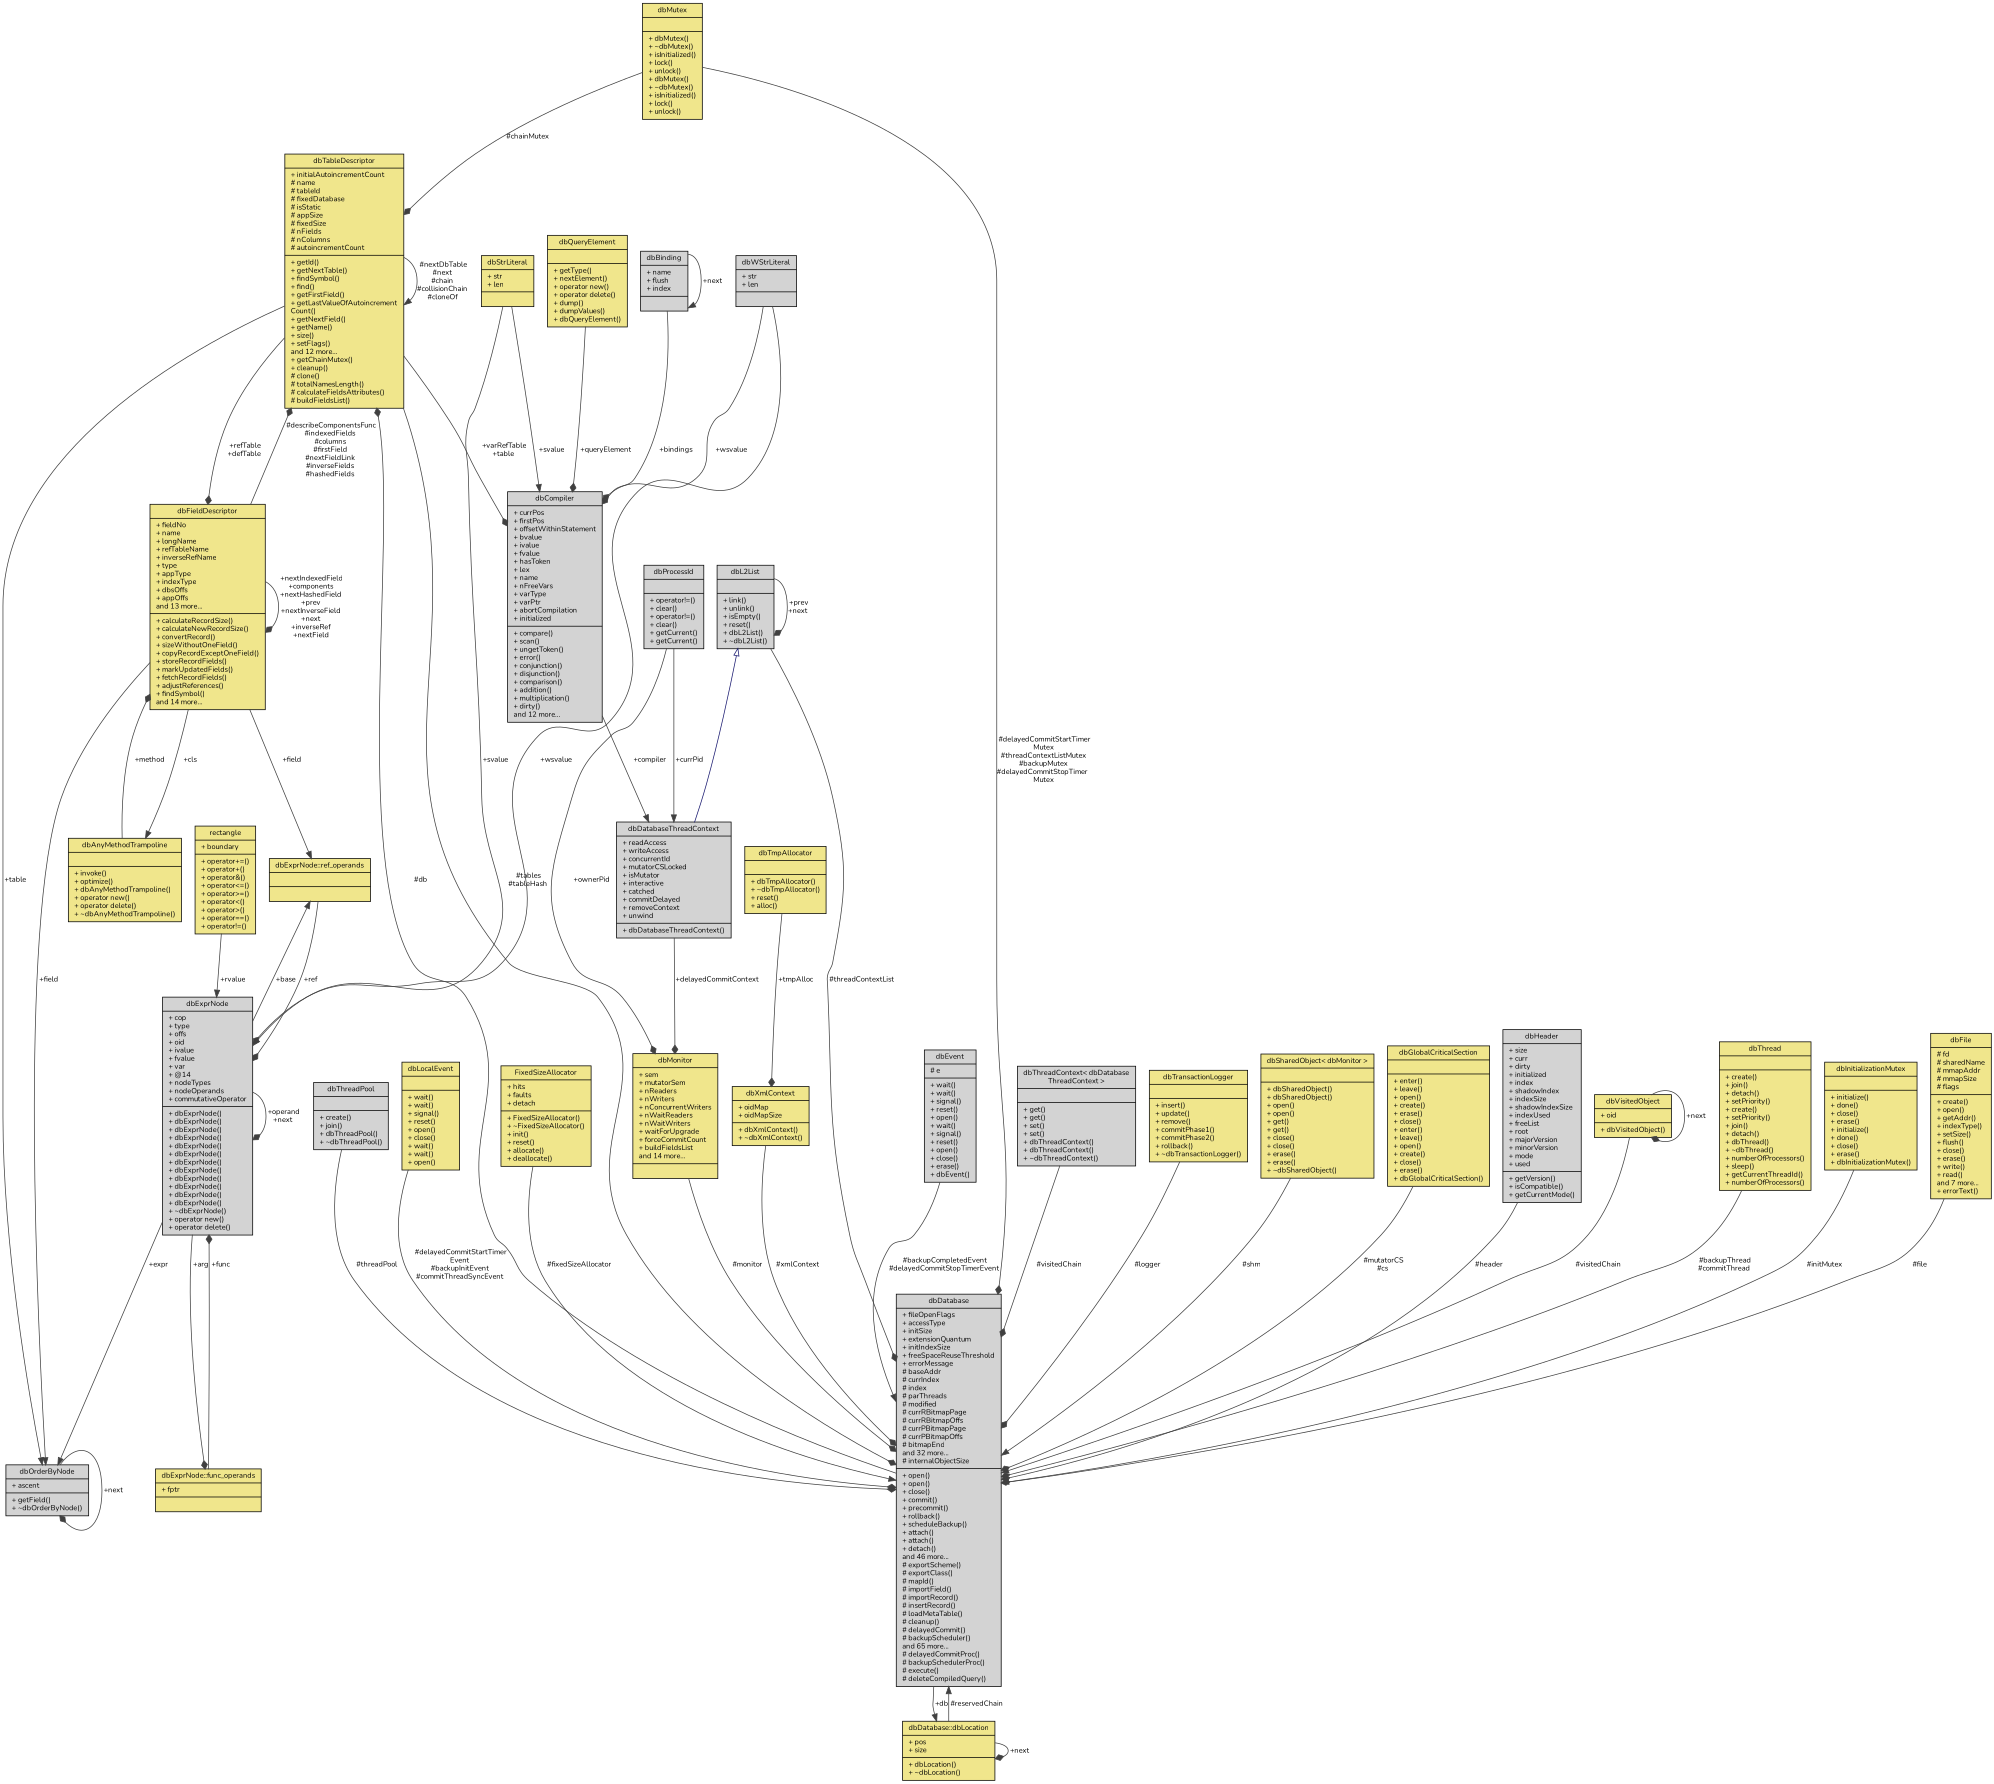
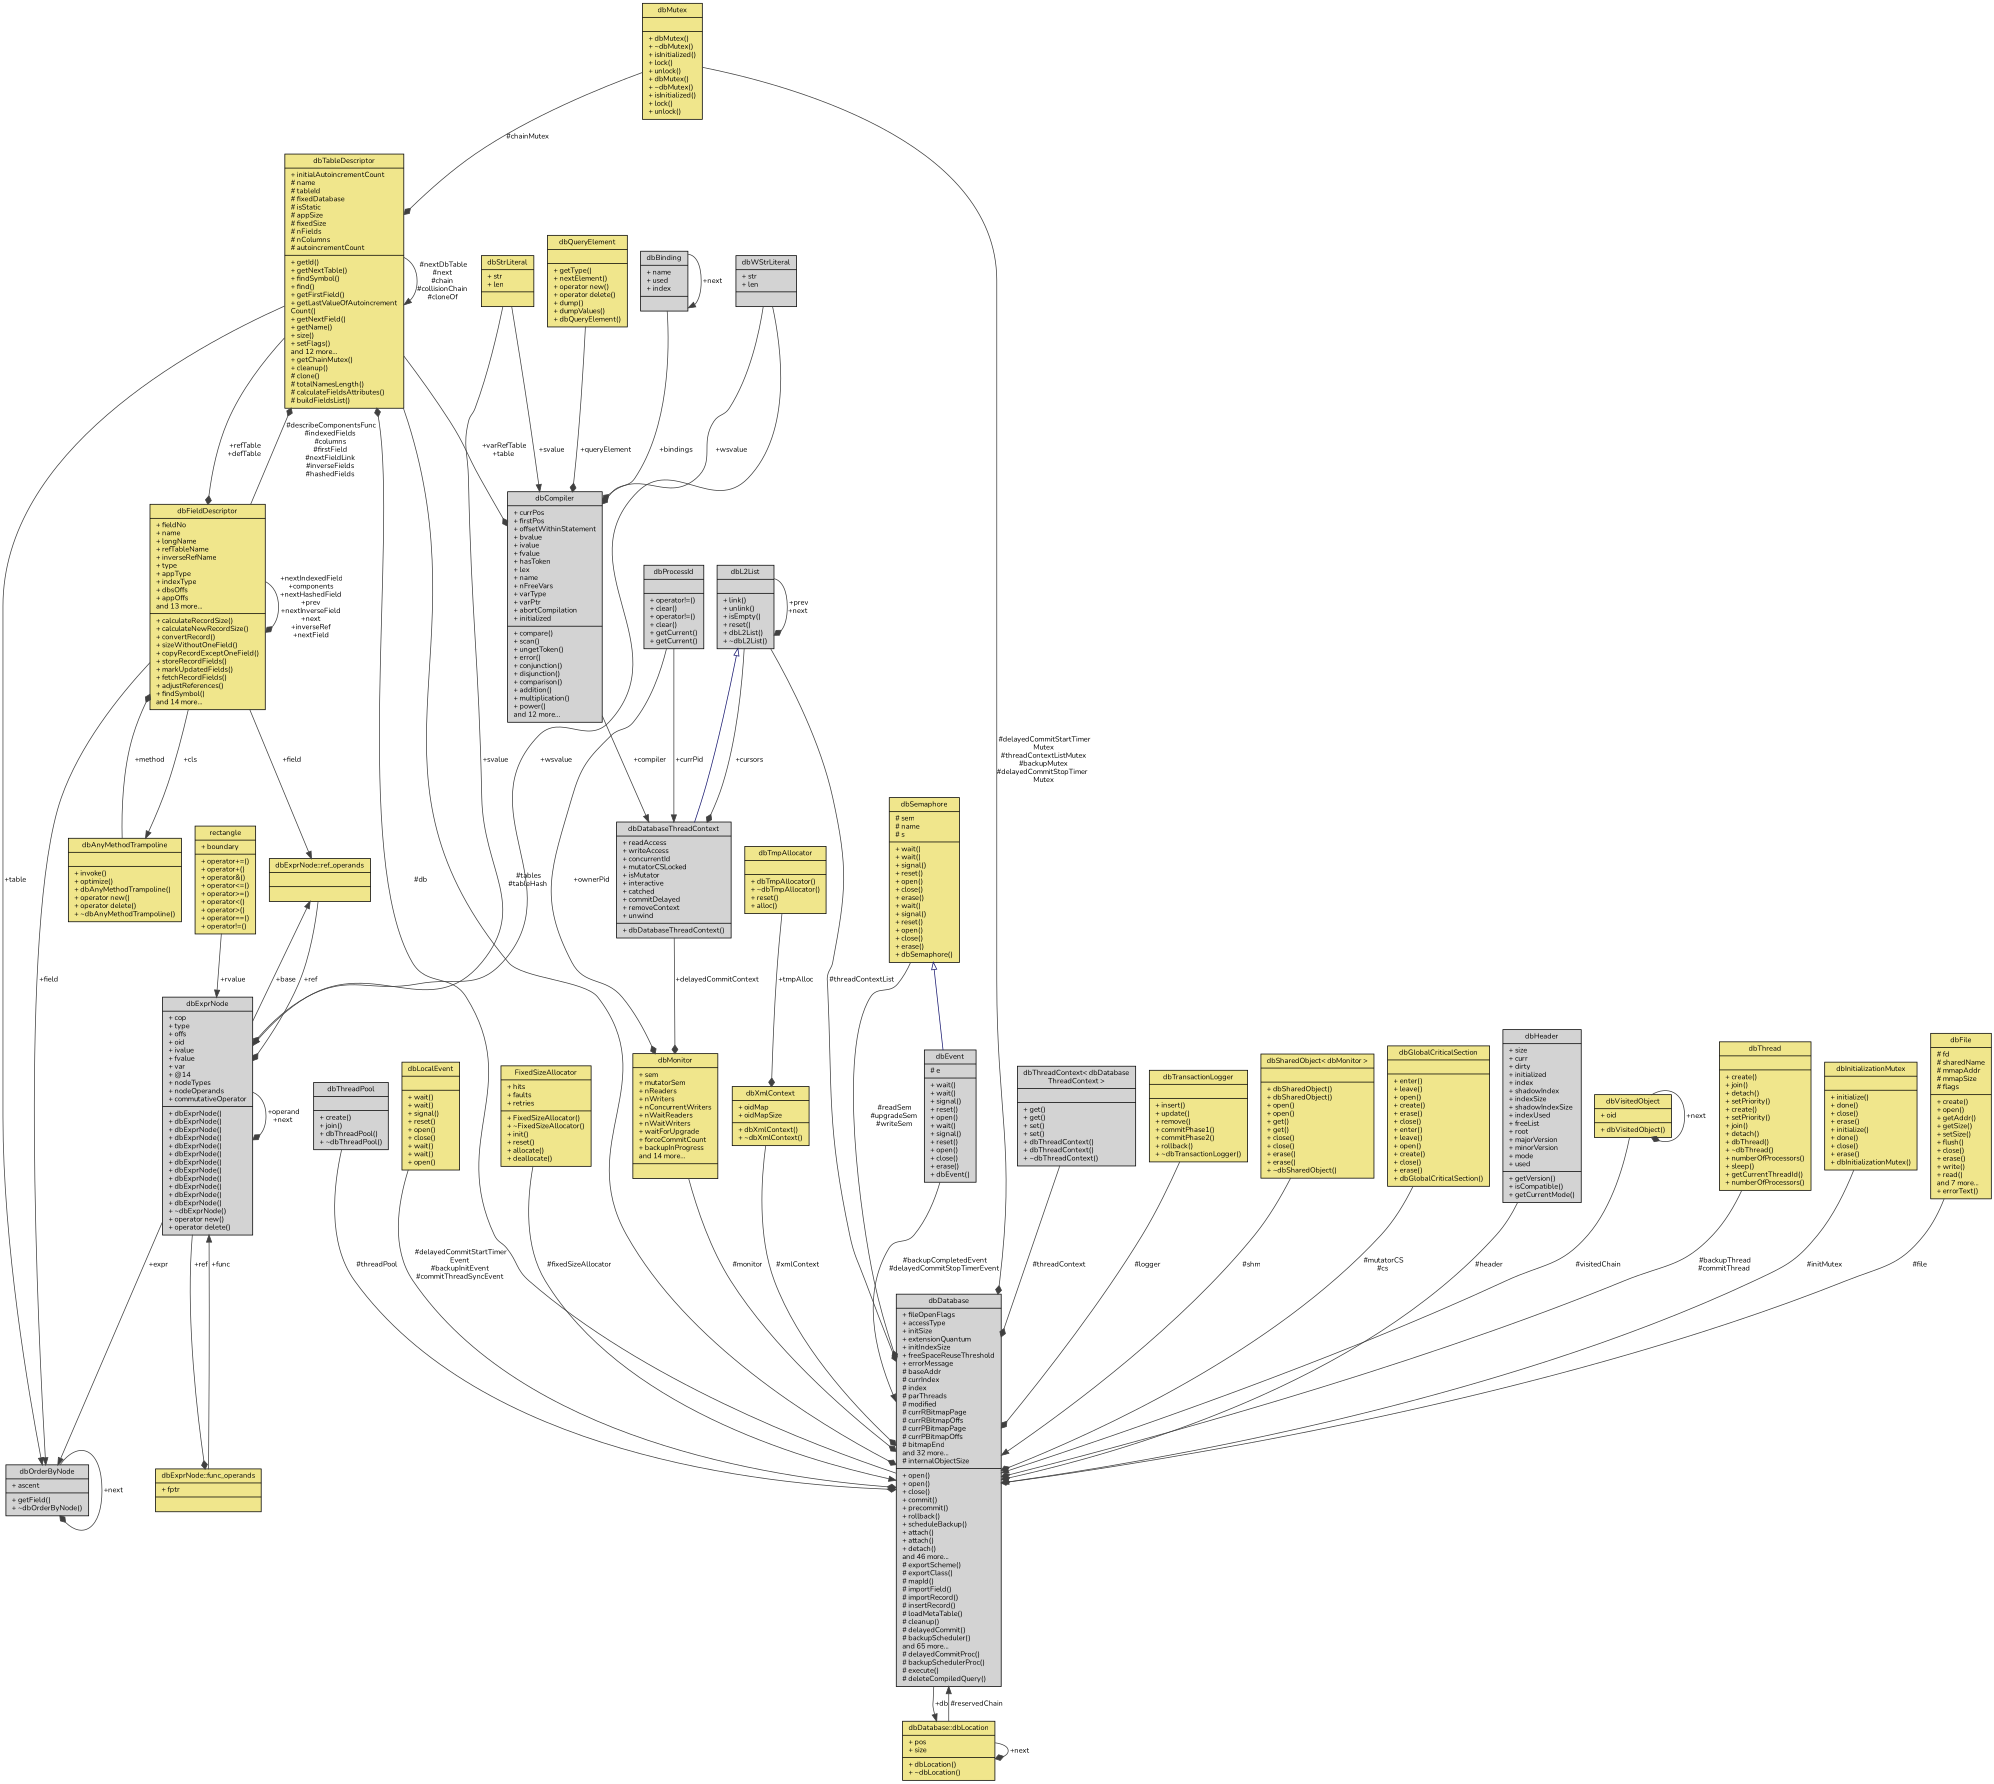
node "dbBinding": text "+ flush" -> "+ used"
node "dbCompiler": text "+ dirty()" -> "+ power()"
edge "dbL2List" -> "dbDatabaseThreadContext": added, label "+cursors"
node "dbSemaphore": added
node "FixedSizeAllocator": text "+ detach" -> "+ retries"
node "dbFile": text "+ indexType()" -> "+ getSize()"
node "dbMonitor": text "+ buildFieldsList" -> "+ backupInProgress"
edge "dbExprNode" -> "dbExprNode::func_operands": label " +arg" -> " +ref"
edge "dbThreadContext< dbDatabase" -> "dbDatabase": label " #visitedChain" -> " #threadContext"
edge "dbExprNode::func_operands" -> "dbExprNode": arrowhead diamond -> normal
